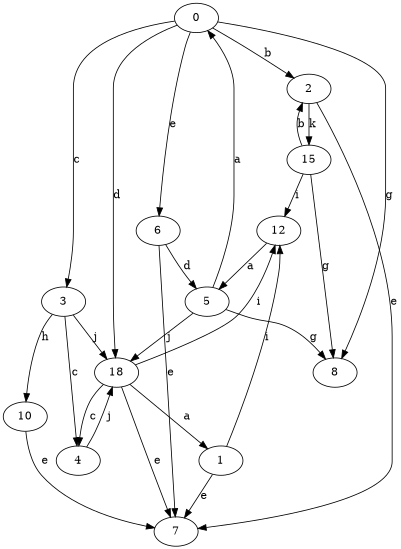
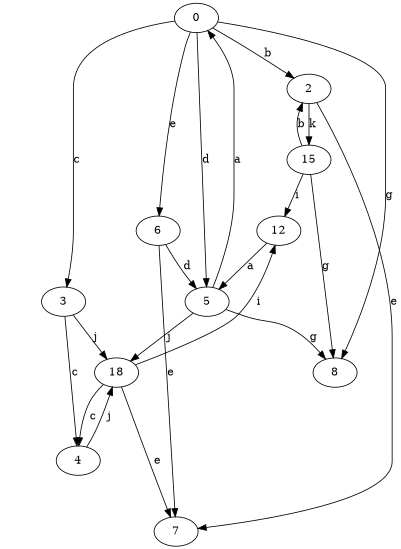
edge "0" -> "18": now "0" -> "5"
node "10": removed
node "1": removed
